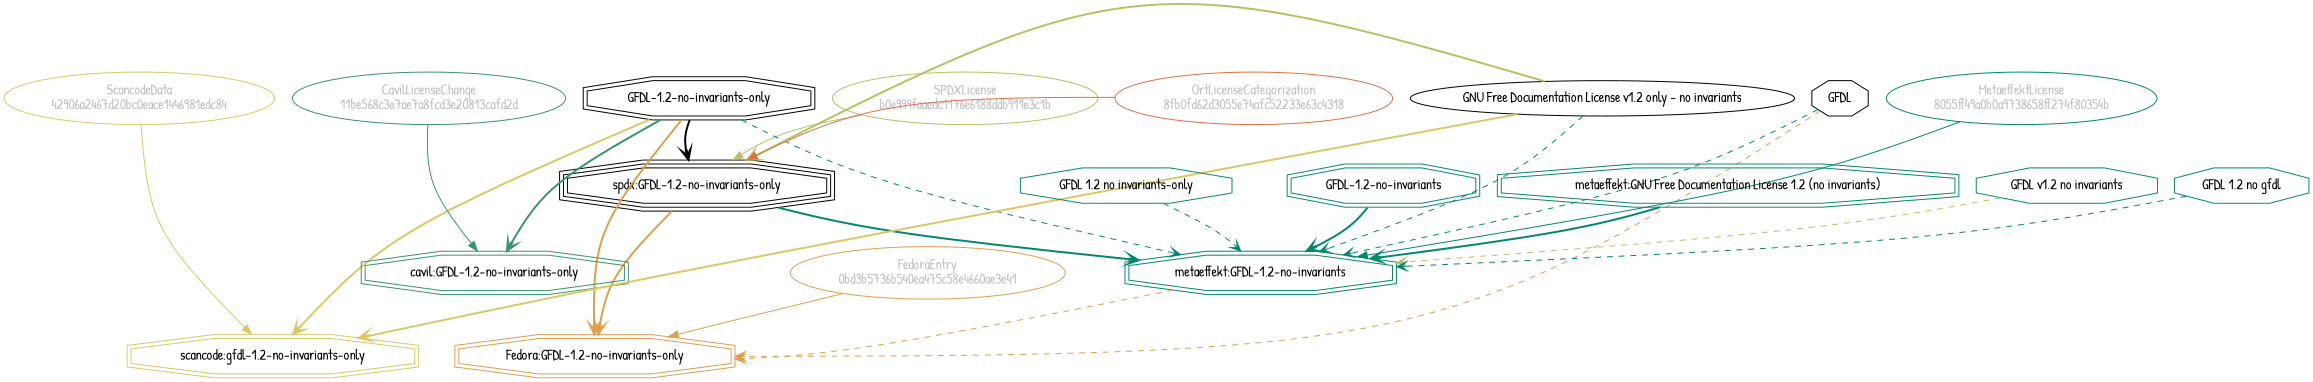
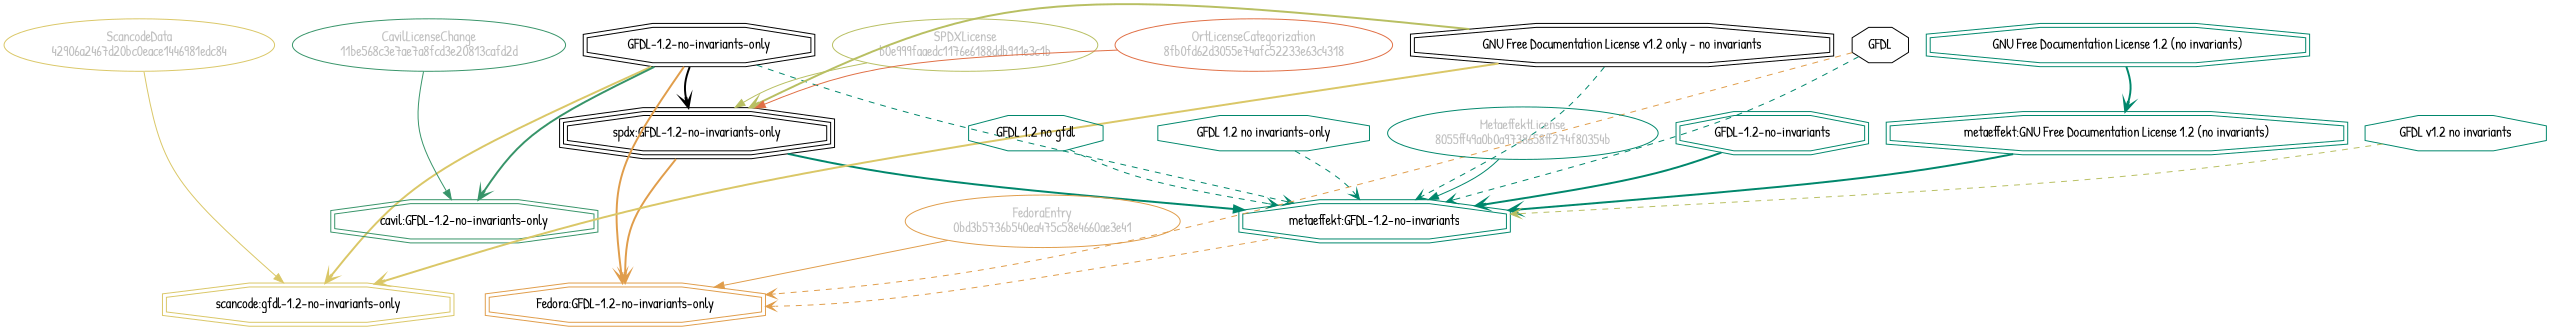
node "GNU Free Documentation License 1.2 (no invariants)": added
node "GNU Free Documentation License v1.2 only - no invariants": shape ellipse -> doubleoctagon
edge "spdx:GFDL-1.2-no-invariants-only" -> "metaeffekt:GFDL-1.2-no-invariants": arrowhead vee -> normal
